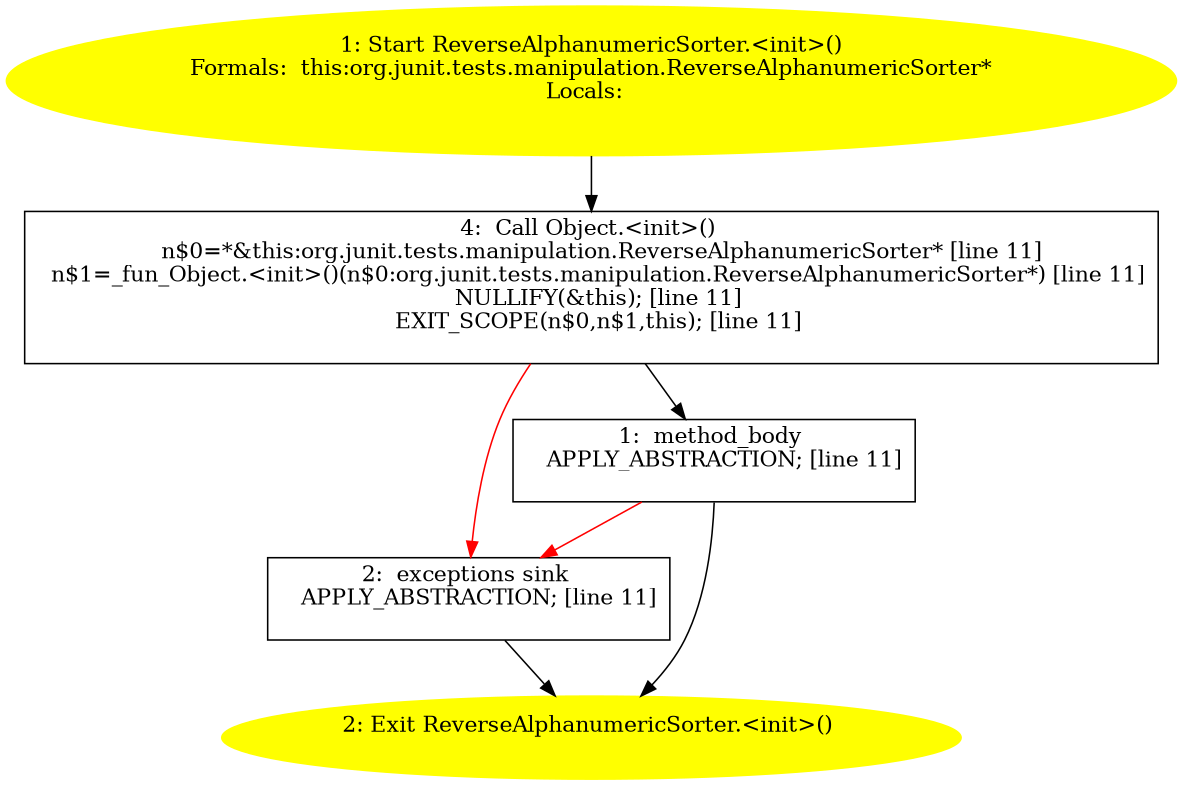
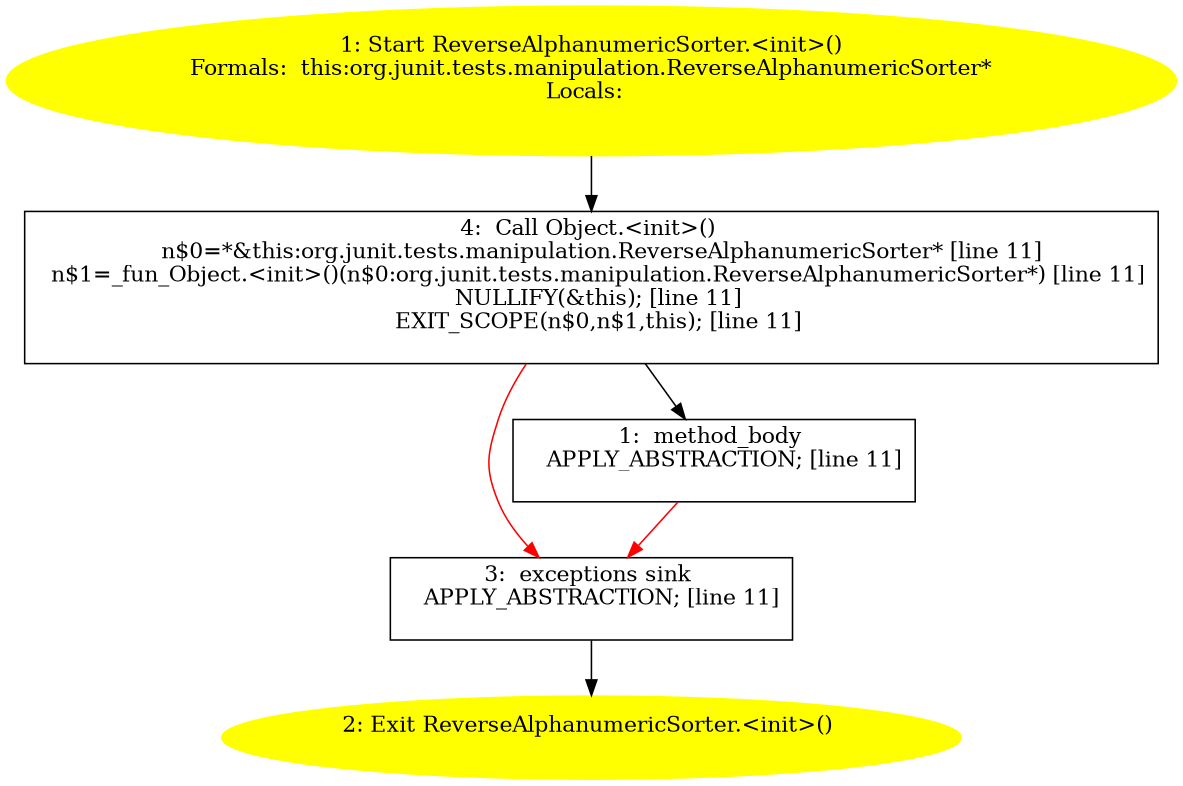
node "2:  exceptions sink APPLY_ABSTRACTION; [line 11]": label "2:  exceptions sink APPLY_ABSTRACTION; [line 11]" -> "3:  exceptions sink APPLY_ABSTRACTION; [line 11]"
edge "1:  method_body APPLY_ABSTRACTION; [line 11]" -> "2: Exit ReverseAlphanumericSorter.<init>()": removed
